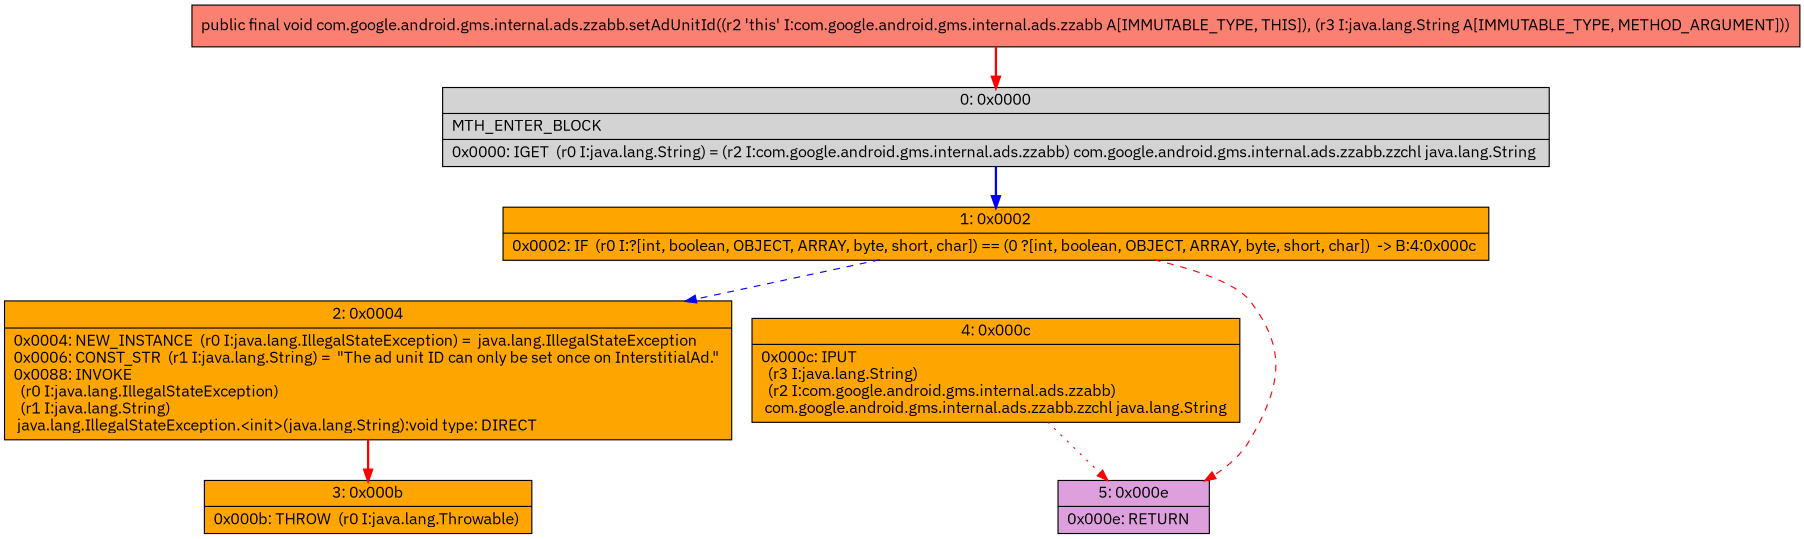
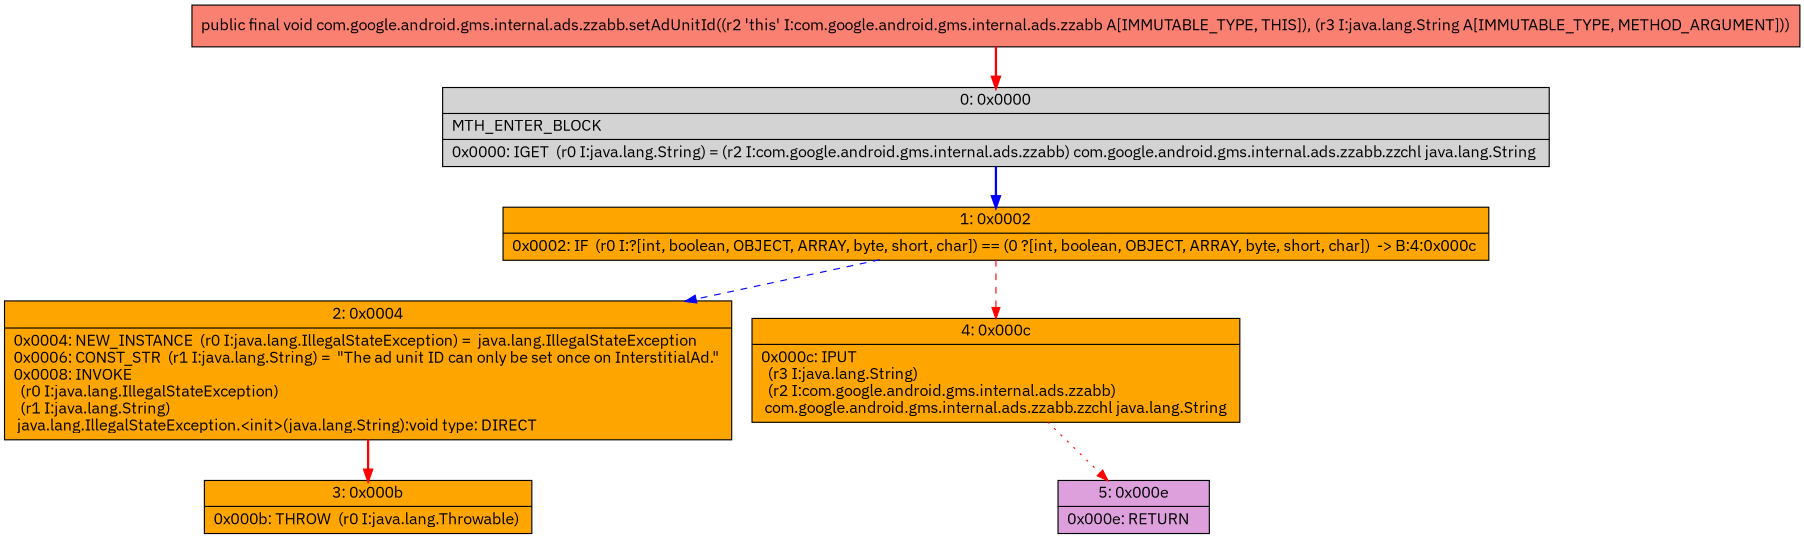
edge "1: 0x0002" -> "5: 0x000e": now "1: 0x0002" -> "4: 0x000c"
node "2: 0x0004": text "0x0088: INVOKE" -> "0x0008: INVOKE"
